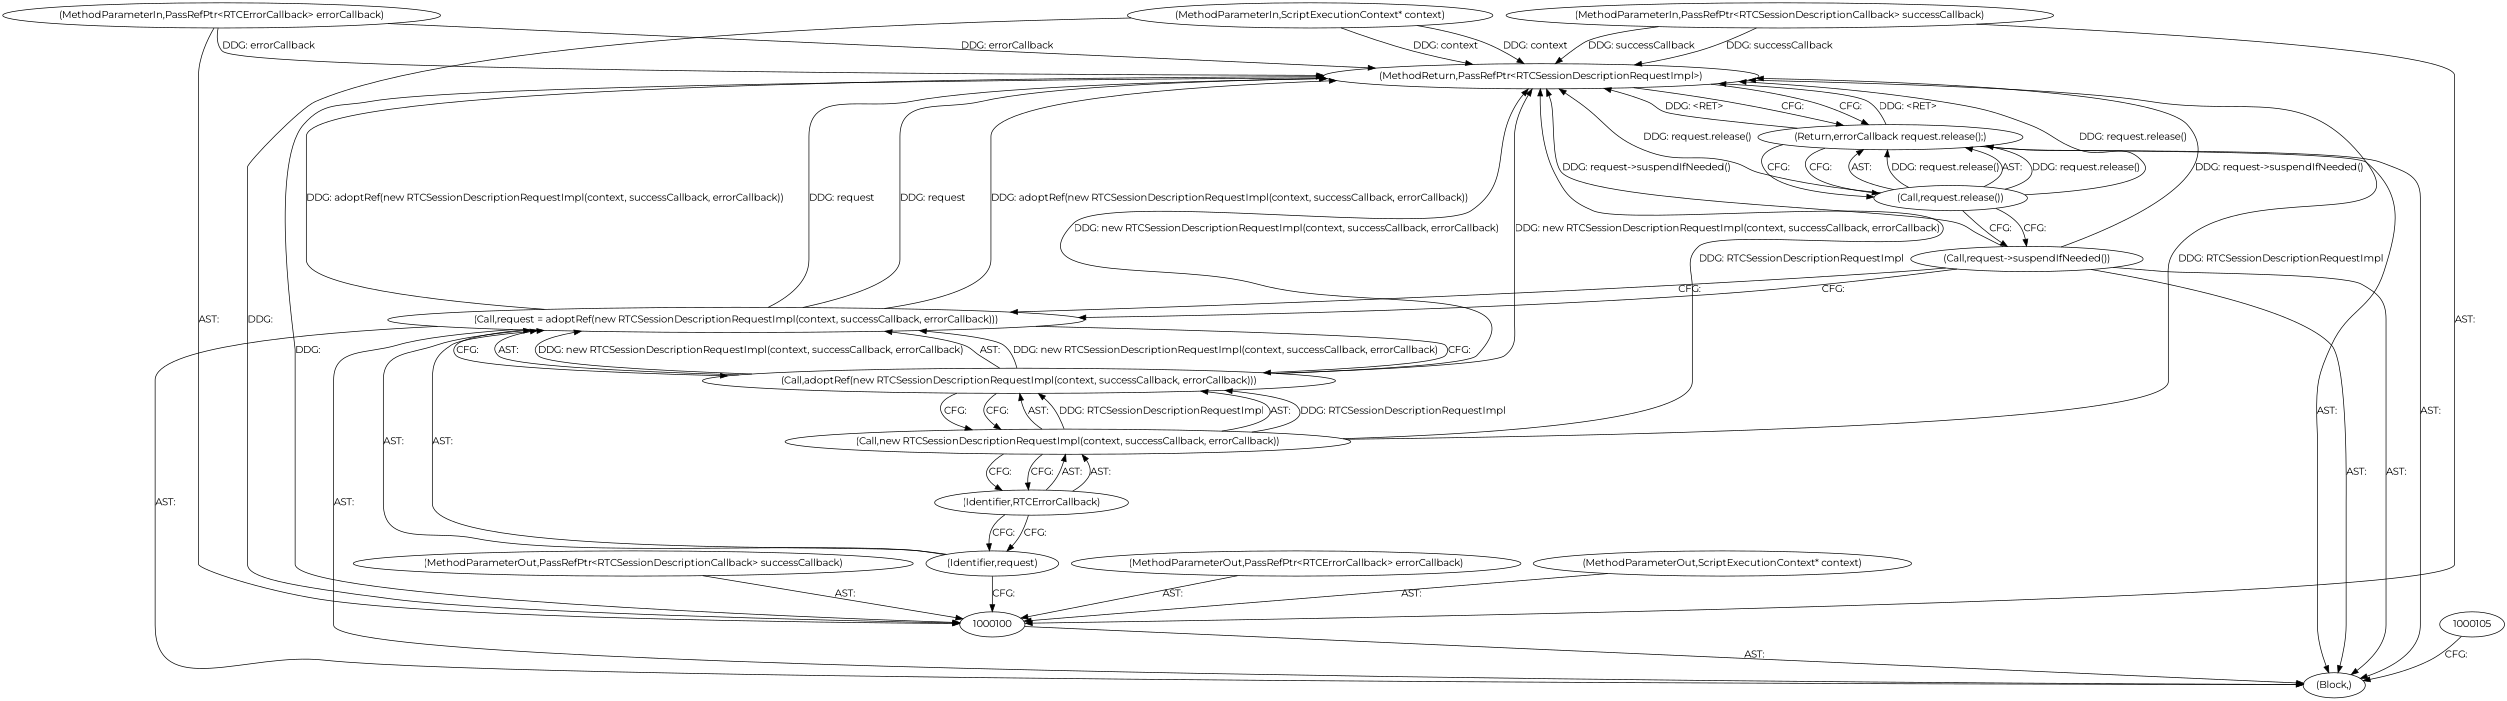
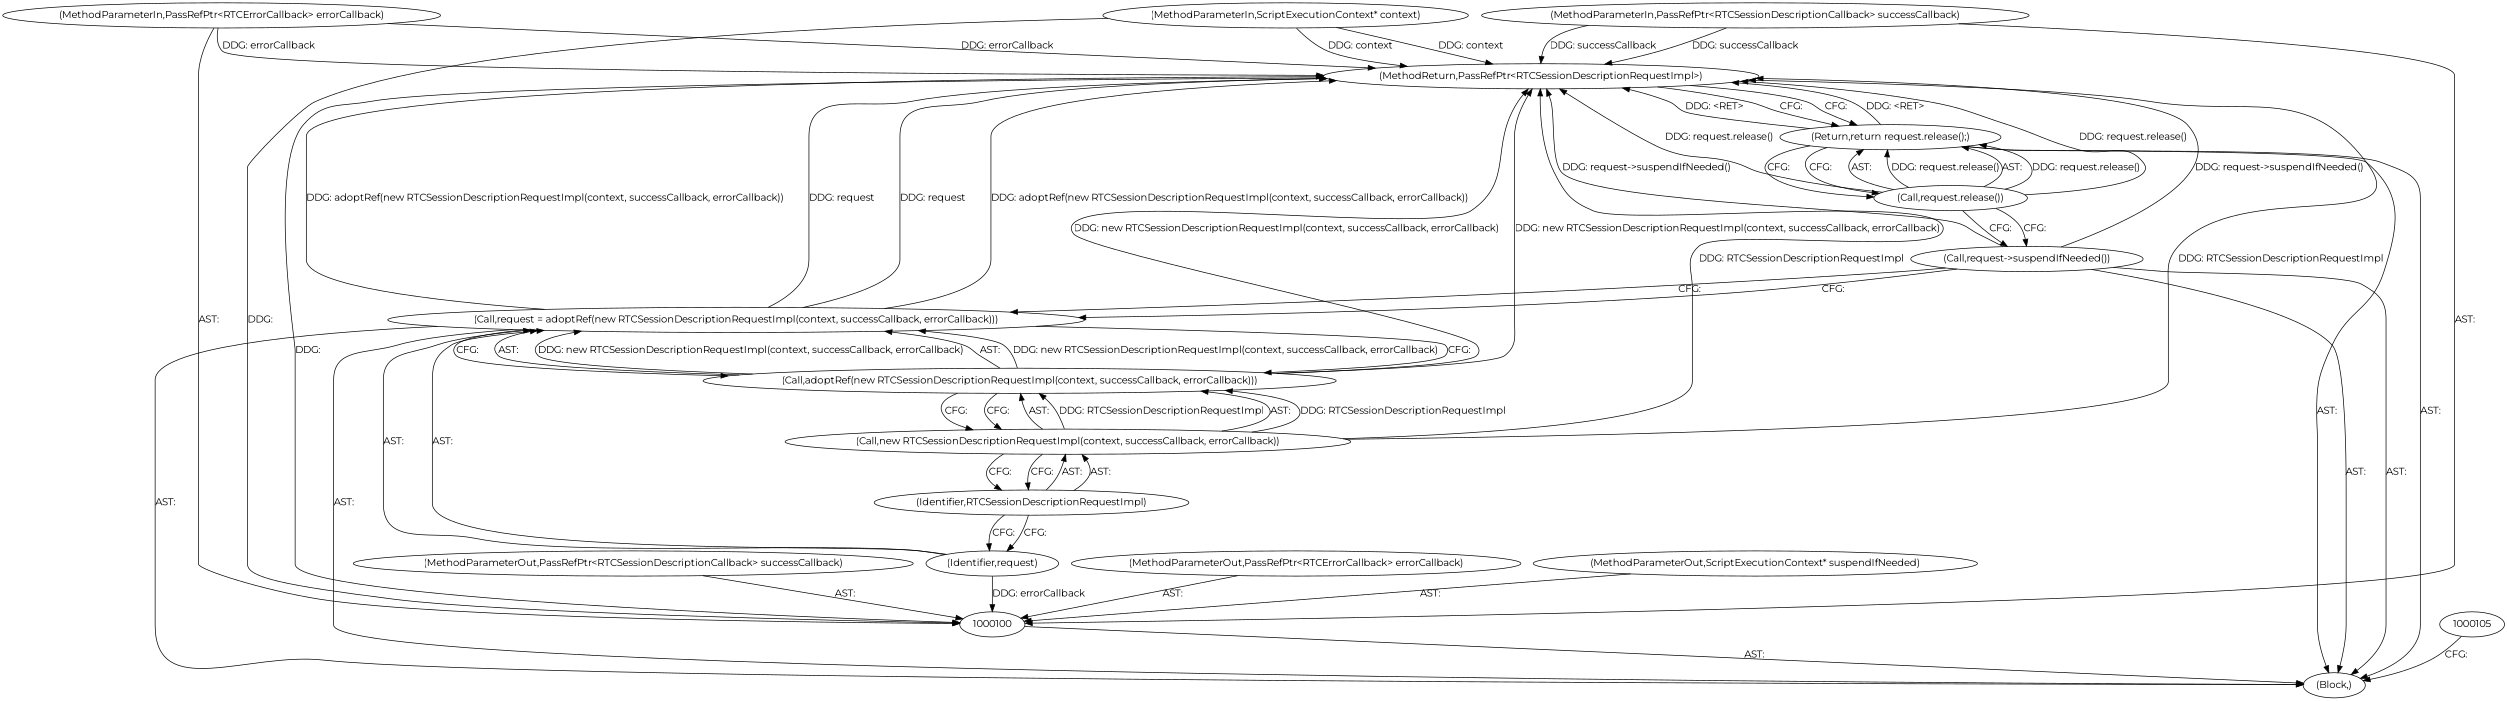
node "(Return,errorCallback request.release();)": label "(Return,errorCallback request.release();)" -> "(Return,return request.release();)"
node "(Identifier,RTCErrorCallback)": label "(Identifier,RTCErrorCallback)" -> "(Identifier,RTCSessionDescriptionRequestImpl)"
node "(MethodParameterOut,ScriptExecutionContext* context)": label "(MethodParameterOut,ScriptExecutionContext* context)" -> "(MethodParameterOut,ScriptExecutionContext* suspendIfNeeded)"
edge "(Identifier,request)" -> "1000100": label "CFG: " -> "DDG: errorCallback"
